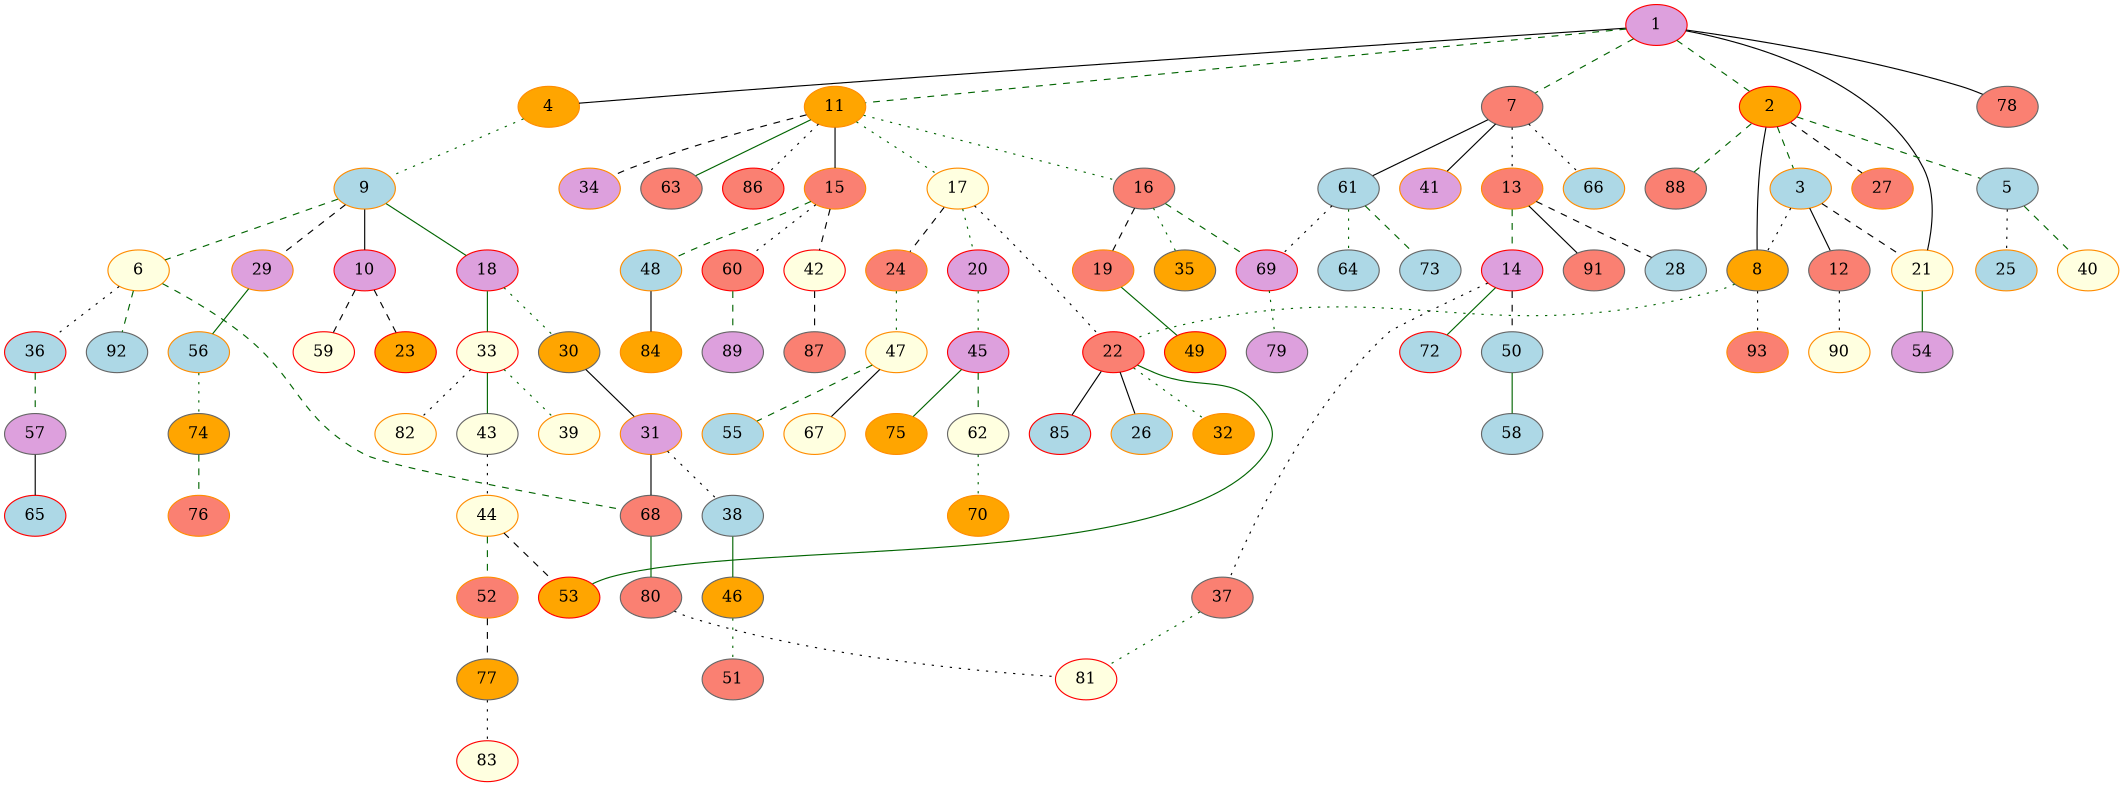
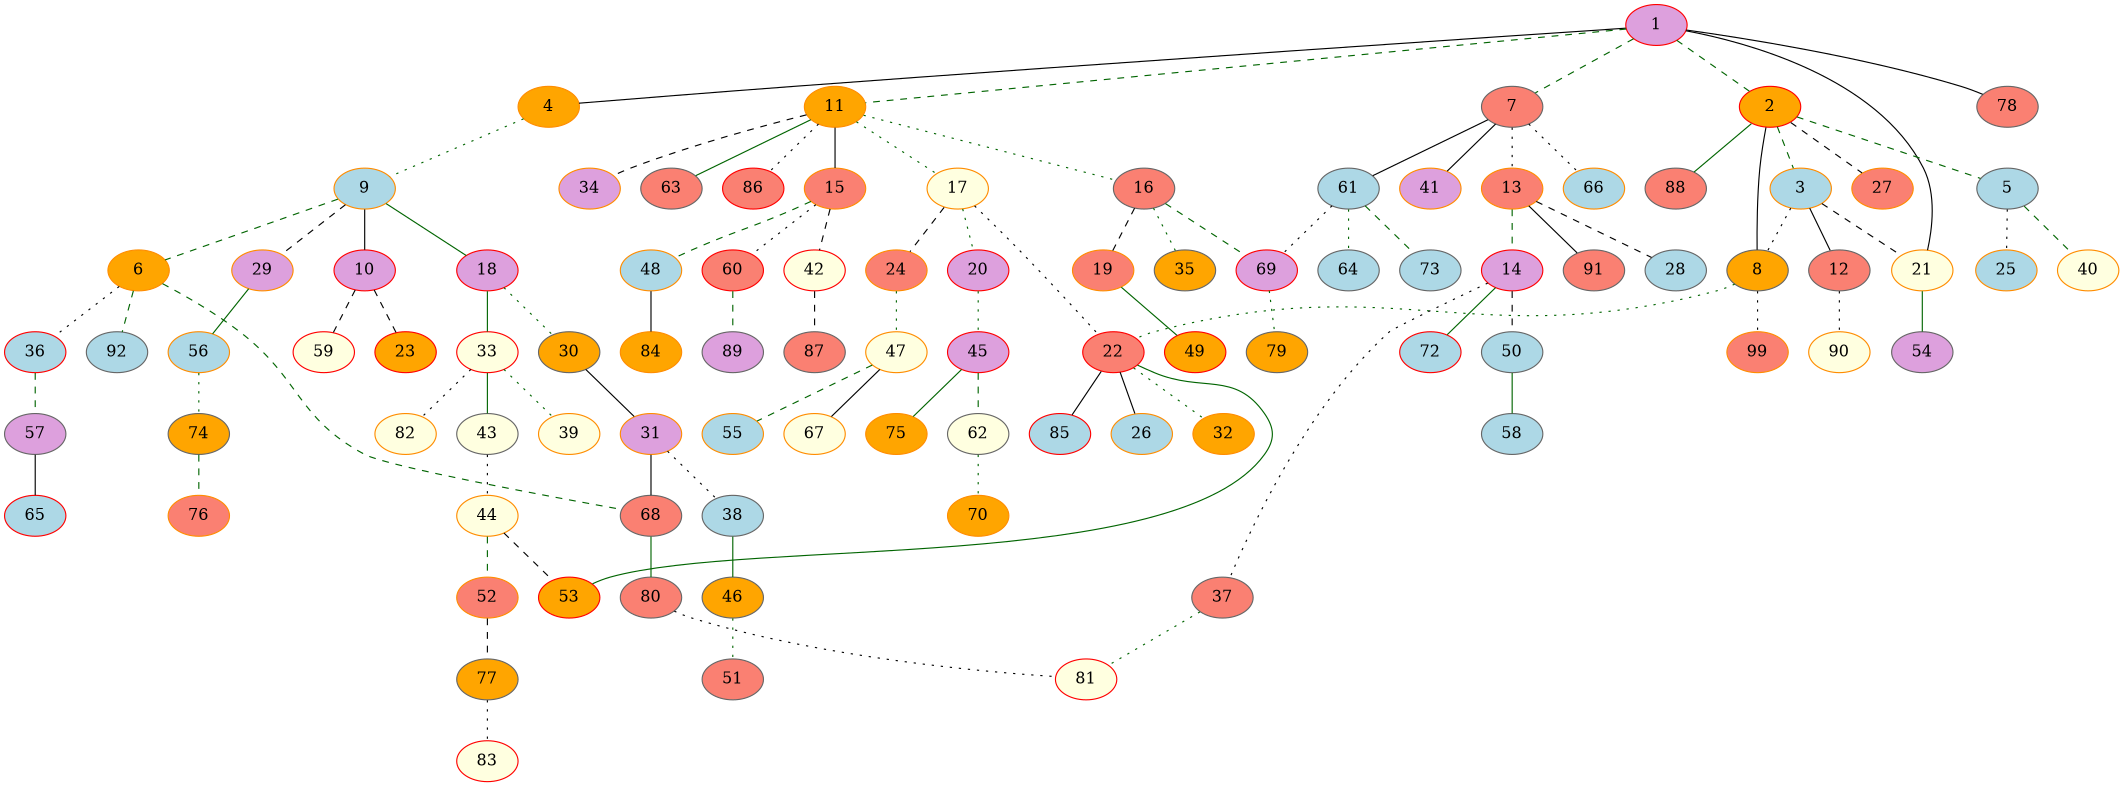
edge "2" -- "88": style dashed -> solid
node "6": fillcolor lightyellow -> orange
node "79": fillcolor plum -> orange
node "93": label "93" -> "99"
